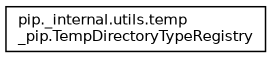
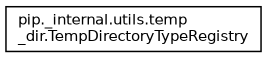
node "pip._internal.utils.temp _pip.TempDirectoryTypeRegistry": label "pip._internal.utils.temp _pip.TempDirectoryTypeRegistry" -> "pip._internal.utils.temp _dir.TempDirectoryTypeRegistry"
